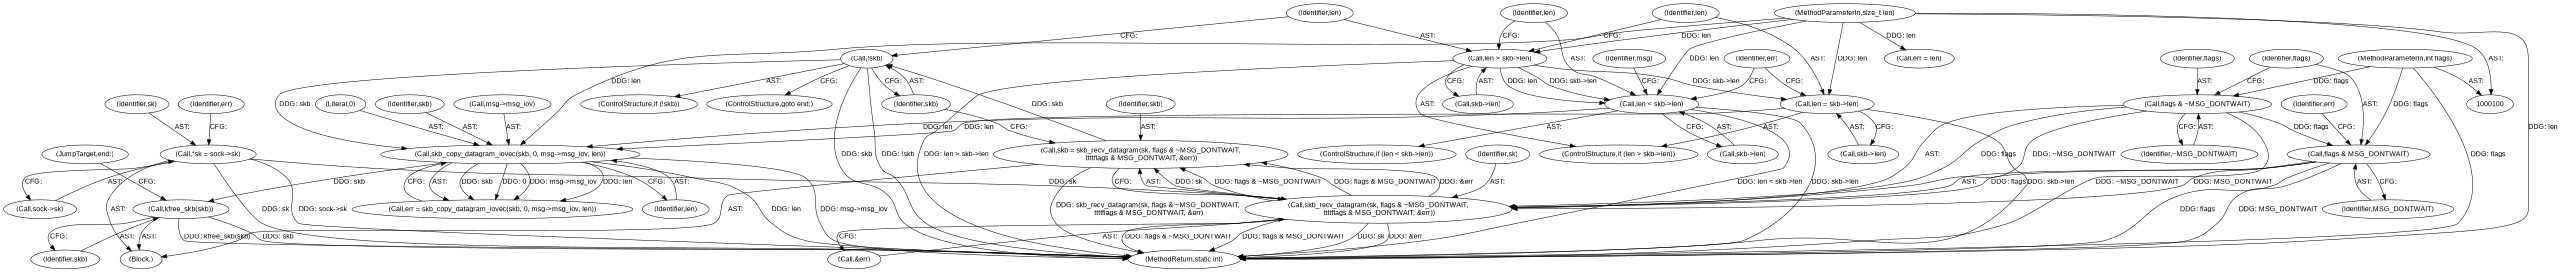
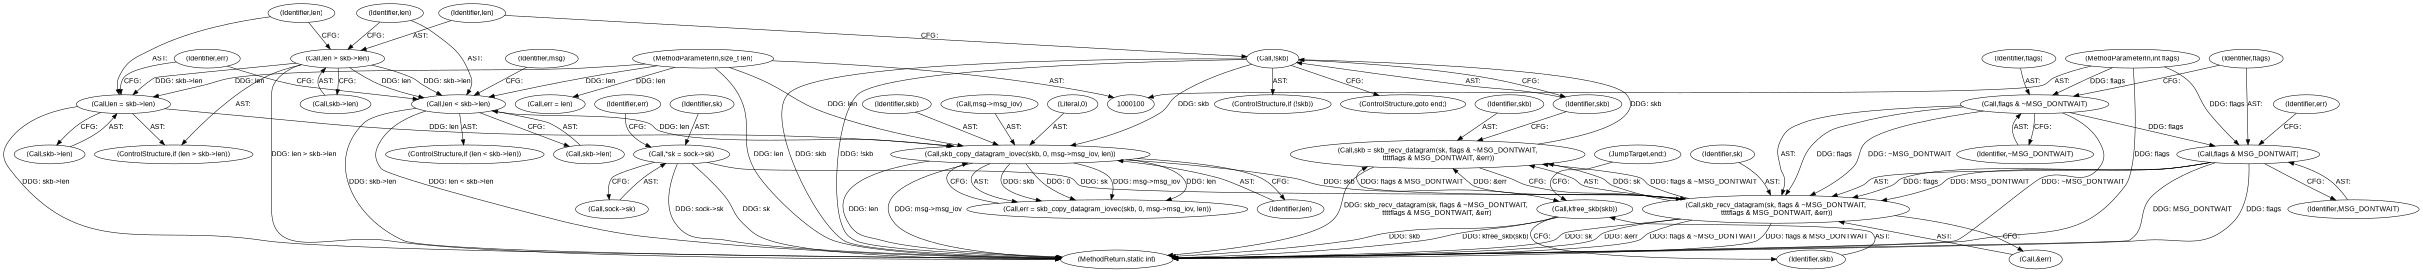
edge "(MethodParameterIn,size_t len)" -> "(Call,len > skb->len)": removed, label "DDG: len"
node "(Block,)": removed
